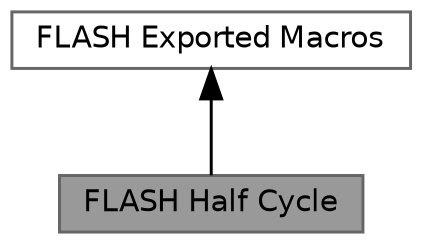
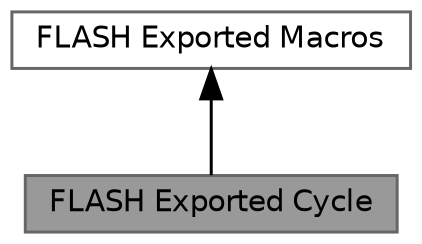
node "FLASH Half Cycle": label "FLASH Half Cycle" -> "FLASH Exported Cycle"
